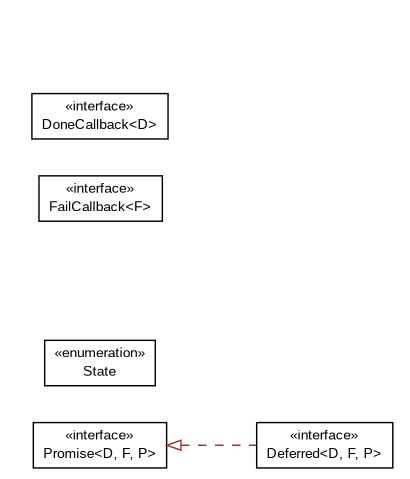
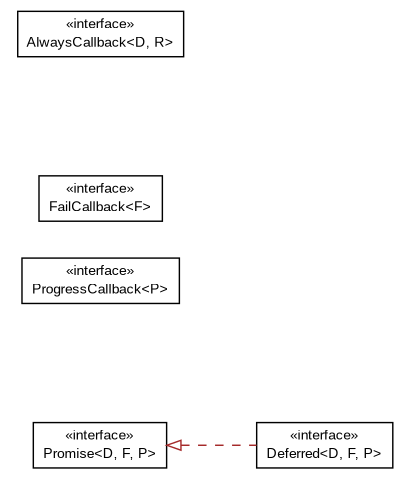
node "AlwaysCallback<D, R>": added
node "DoneCallback<D>": removed
node "ProgressCallback<P>": added
node "State": removed
